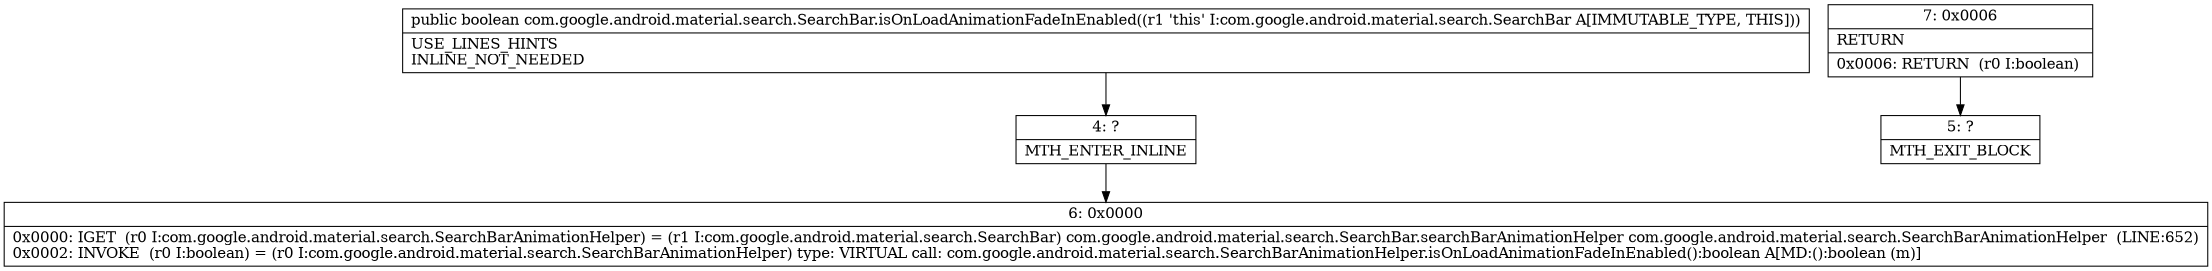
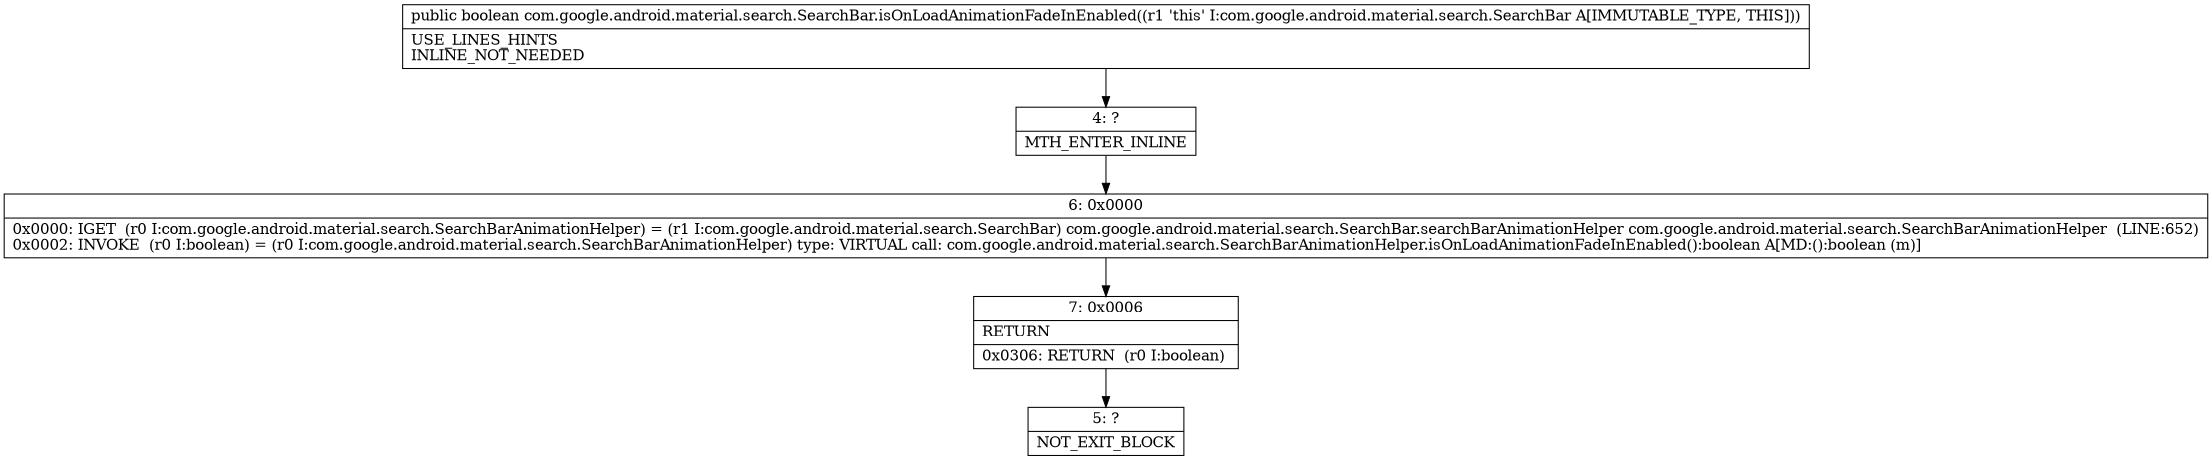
node "7: 0x0006": text "0x0006: RETURN  (r0 I:boolean)" -> "0x0306: RETURN  (r0 I:boolean)"
node "5: ?": text "MTH_EXIT_BLOCK" -> "NOT_EXIT_BLOCK"
edge "6: 0x0000" -> "7: 0x0006": added
